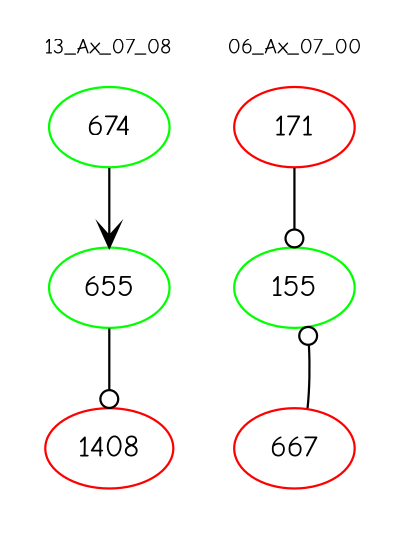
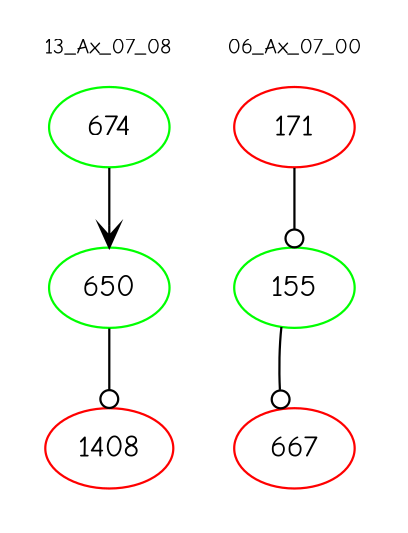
node "655": label "655" -> "650"
edge "667" -> "155": reversed
